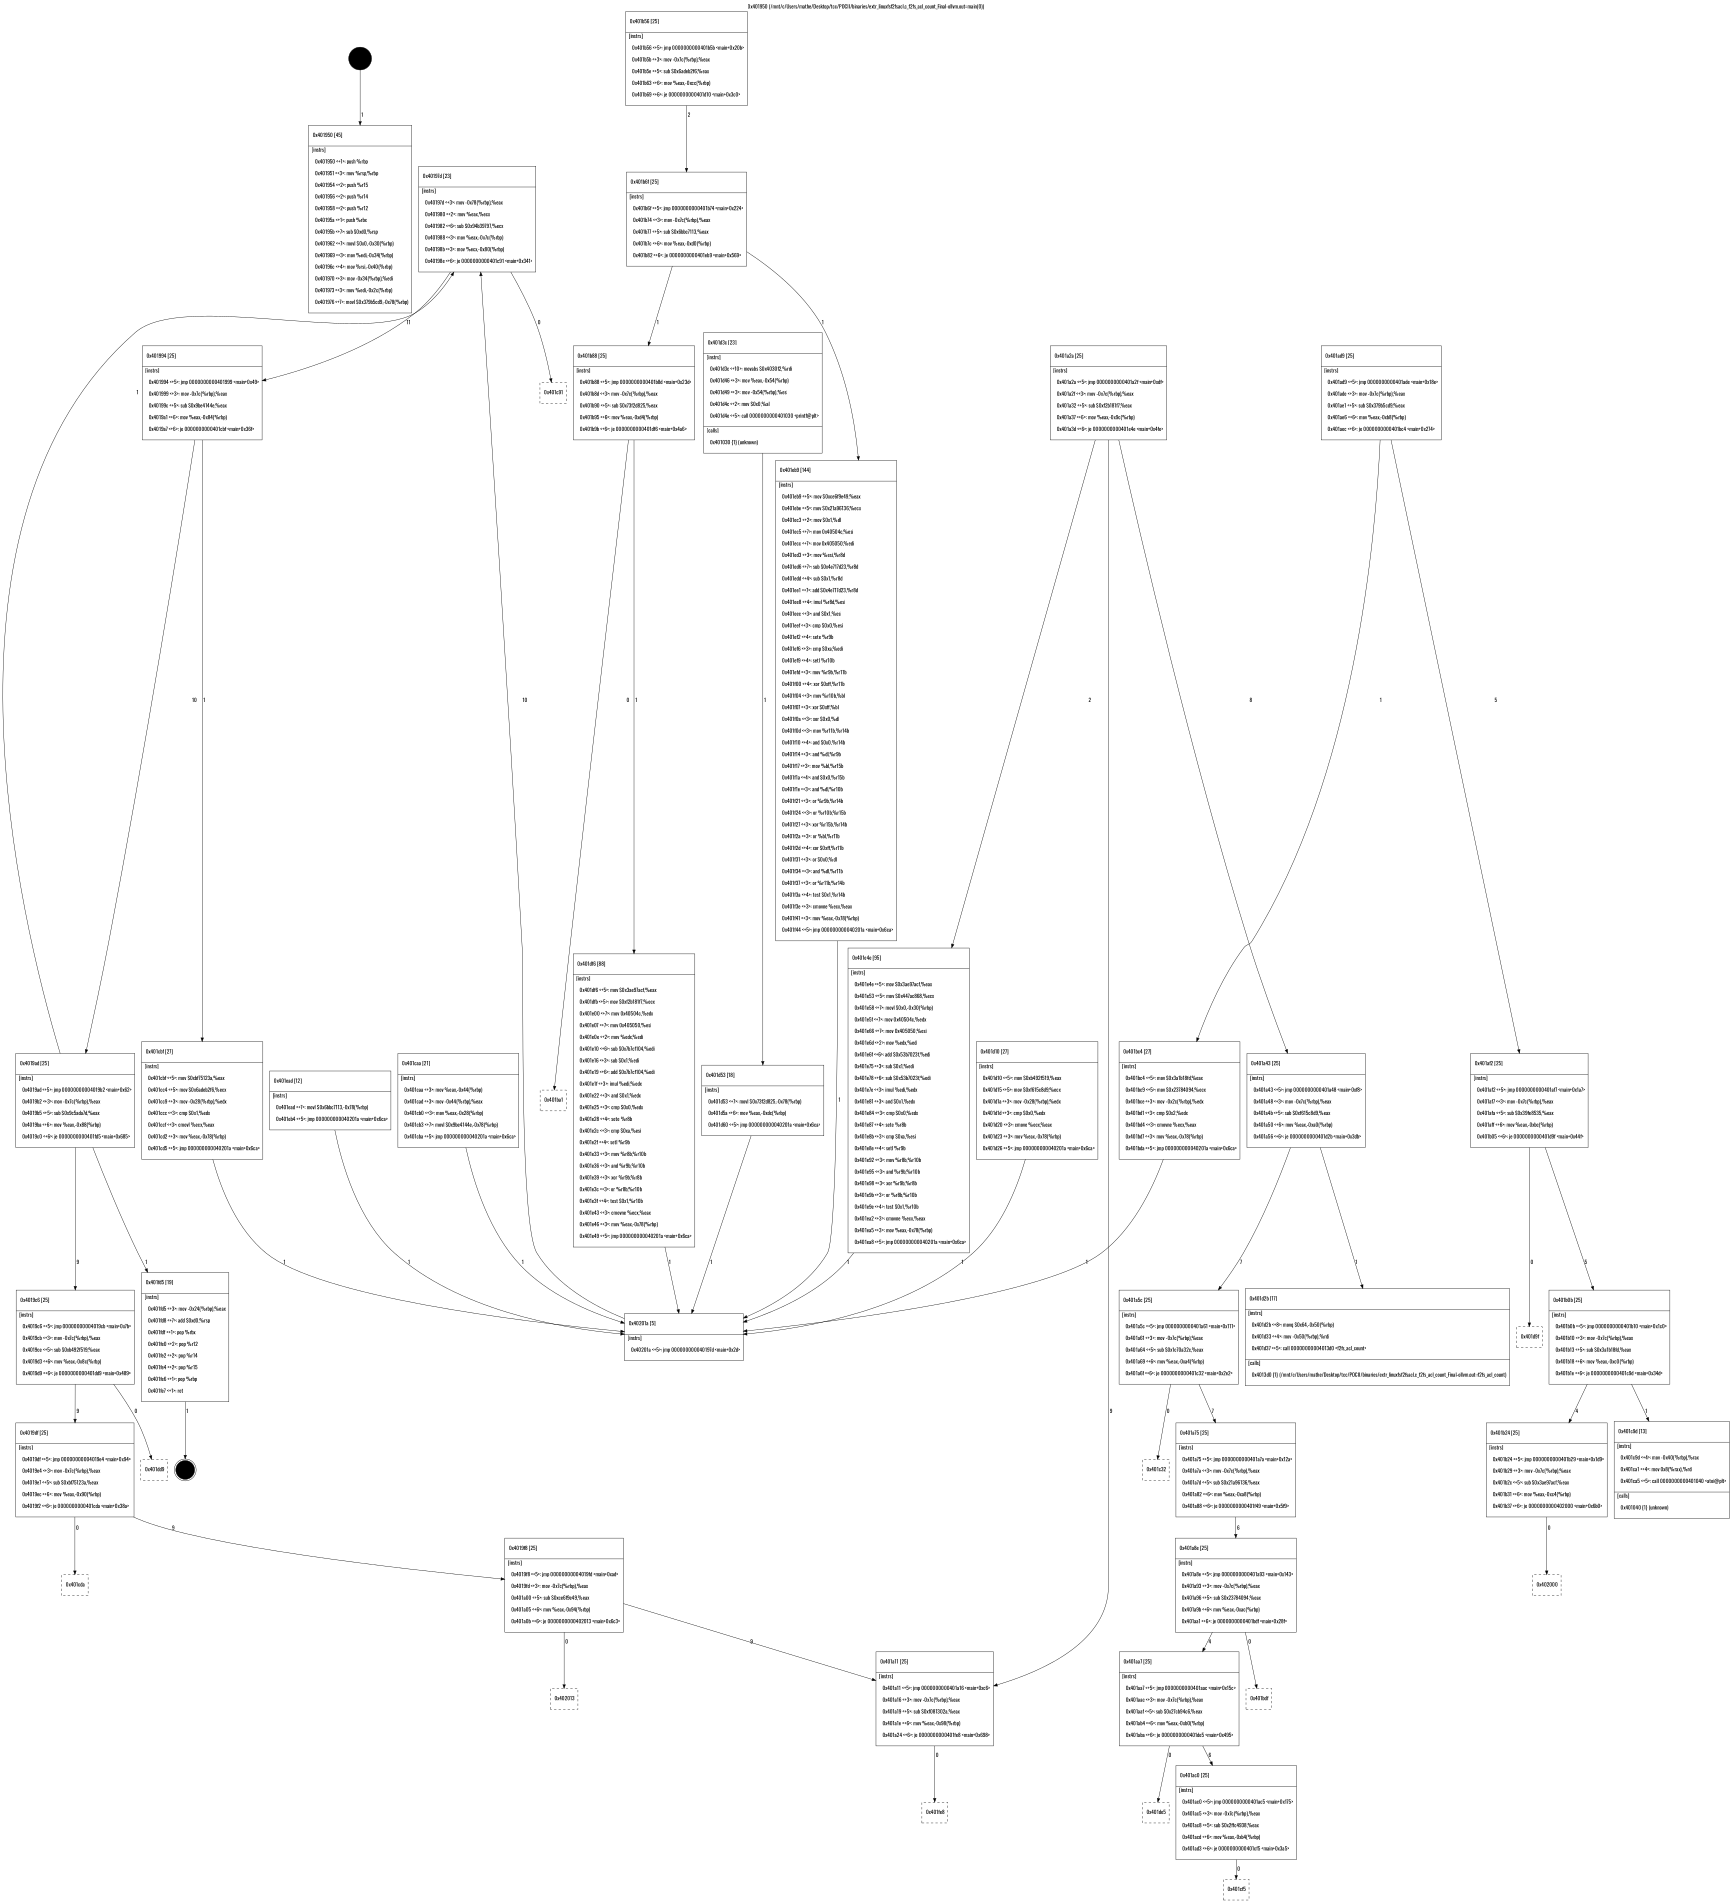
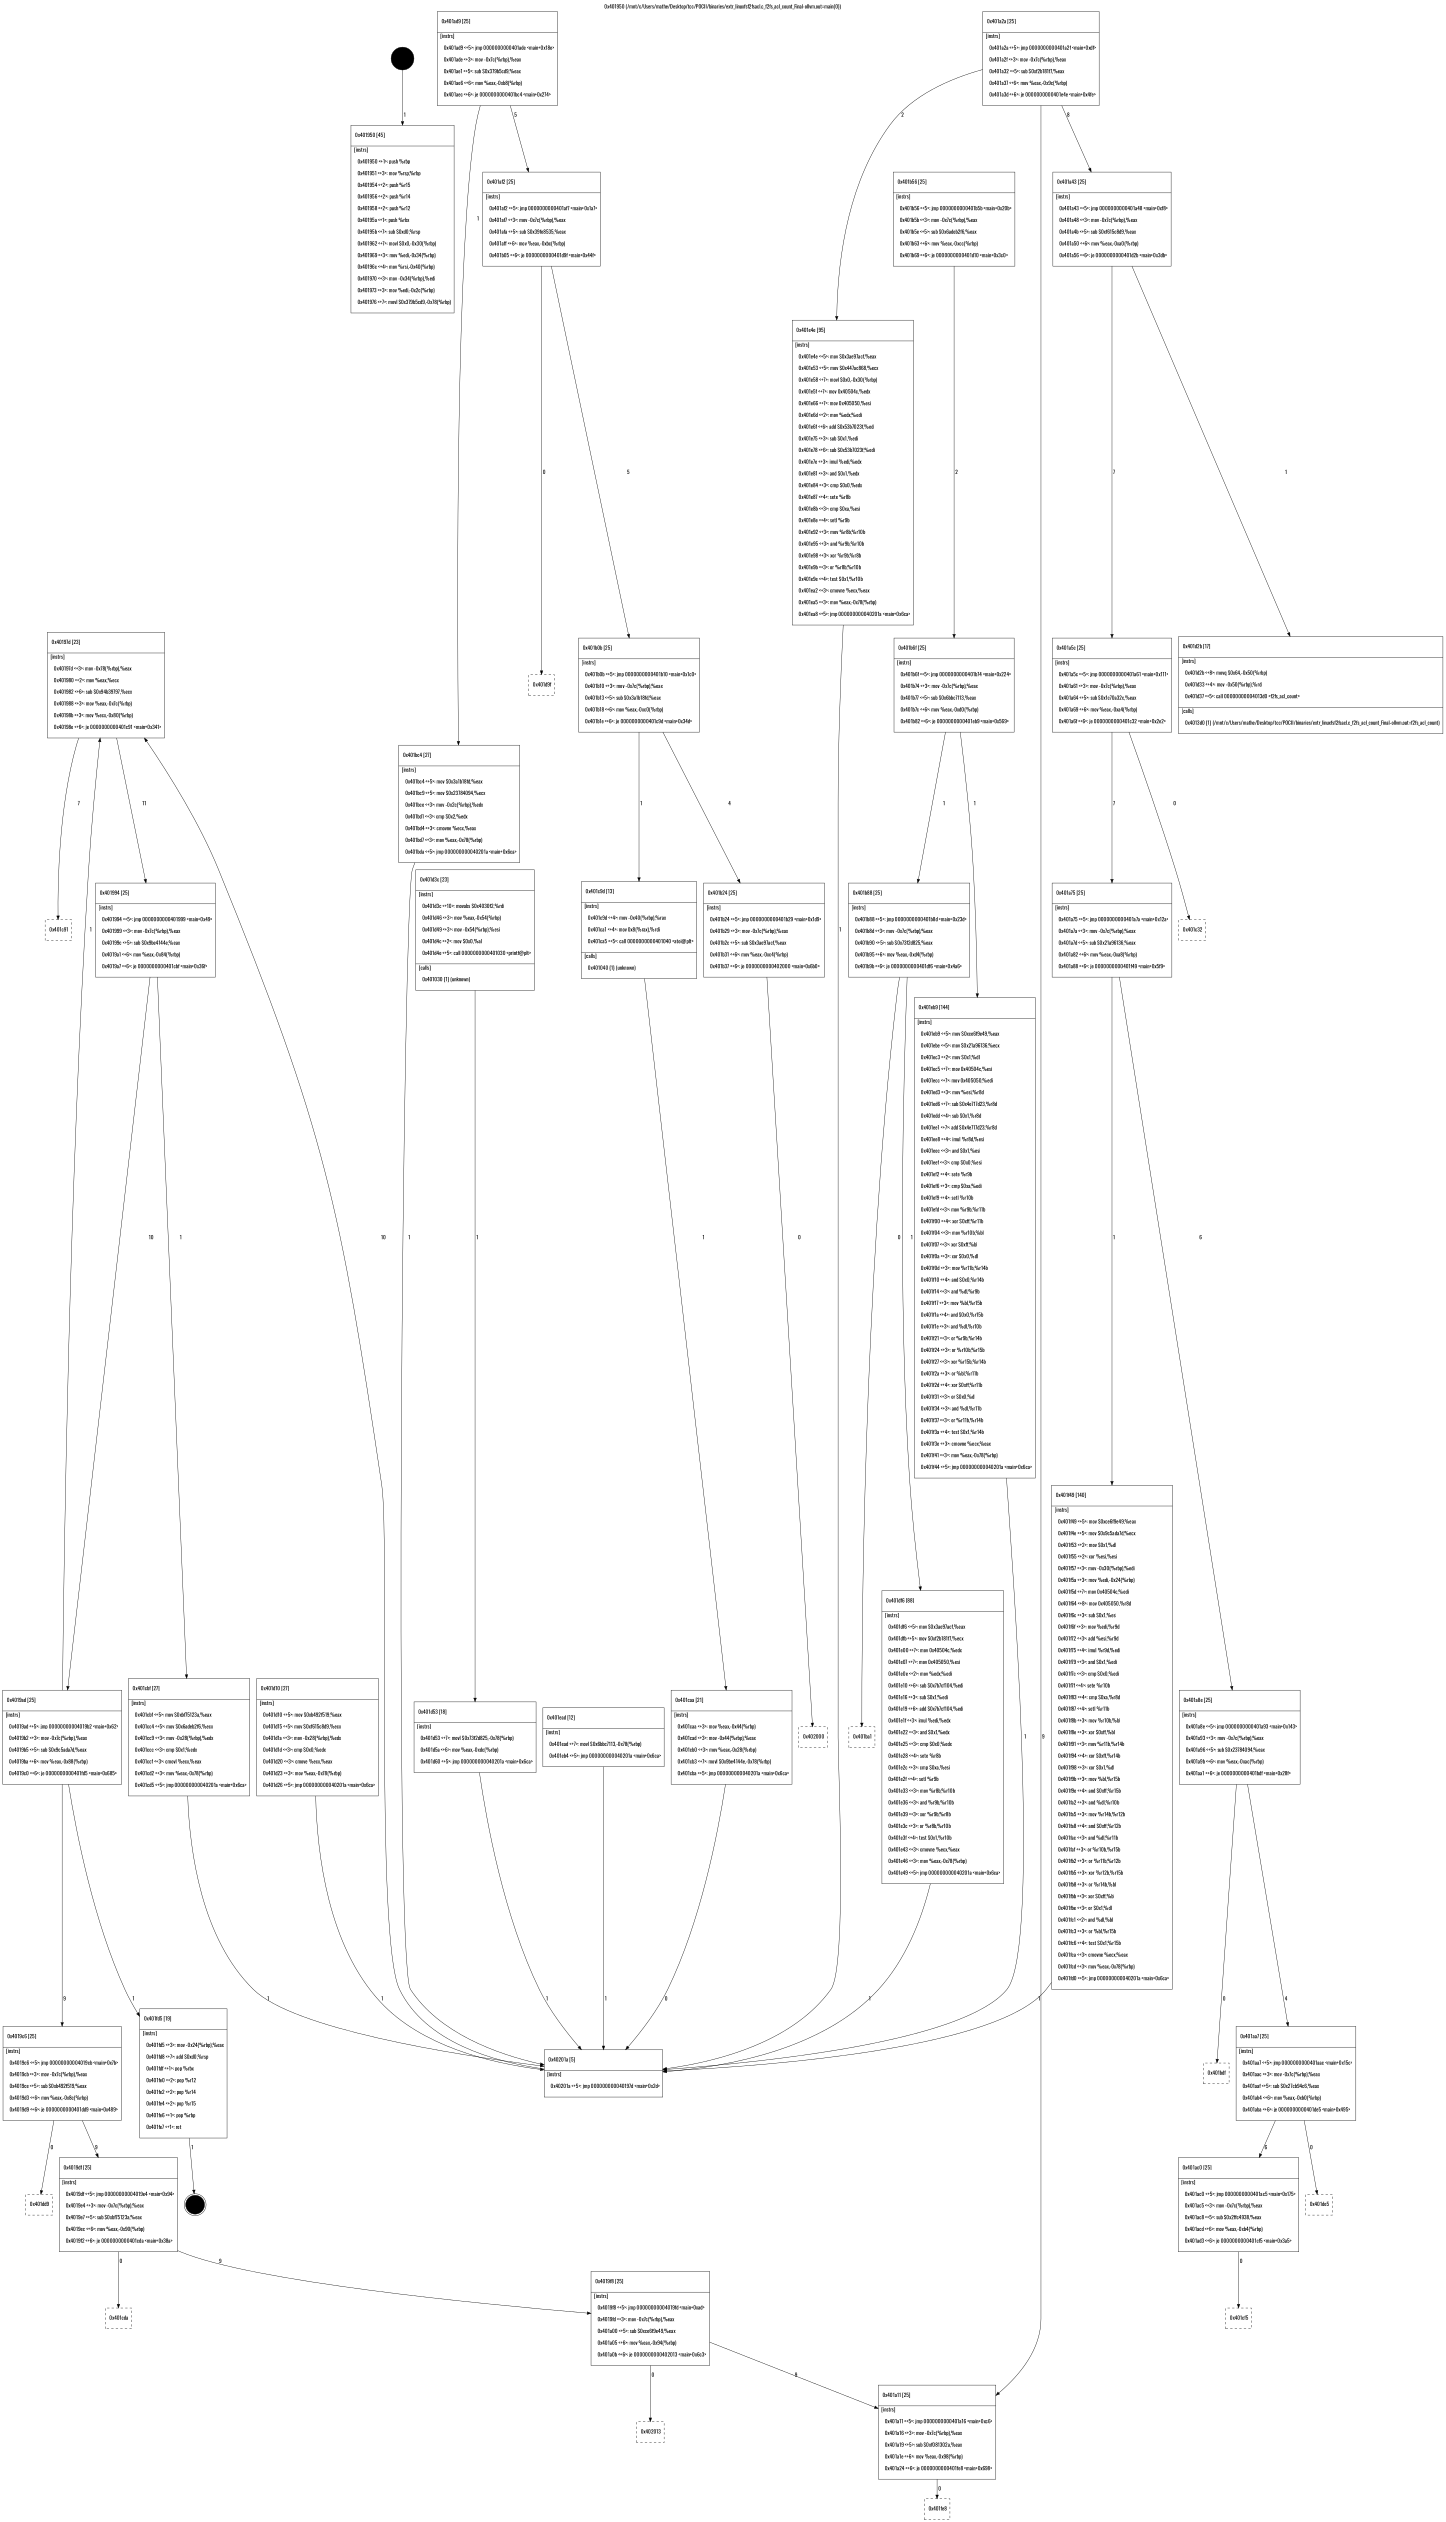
edge "0x40197d [23]" -> "0x401c91": label " 0" -> " 7"
edge "0x401caa [21]" -> "0x40201a [5]": label " 1" -> " 0"
edge "0x401c9d [13]" -> "0x401caa [21]": added, label "1"
node "0x401f49 [140]": added
